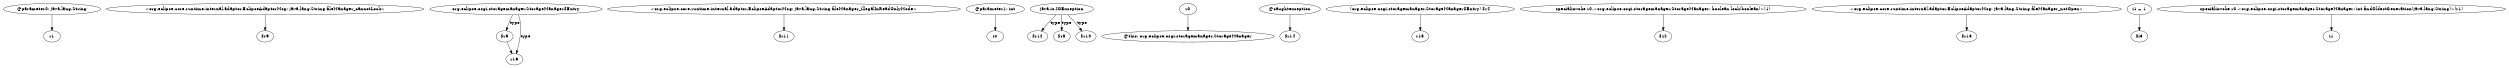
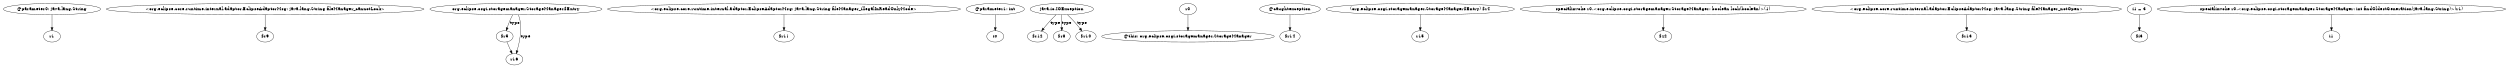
node "i1 + 1": label "i1 + 1" -> "i1 + 3"
